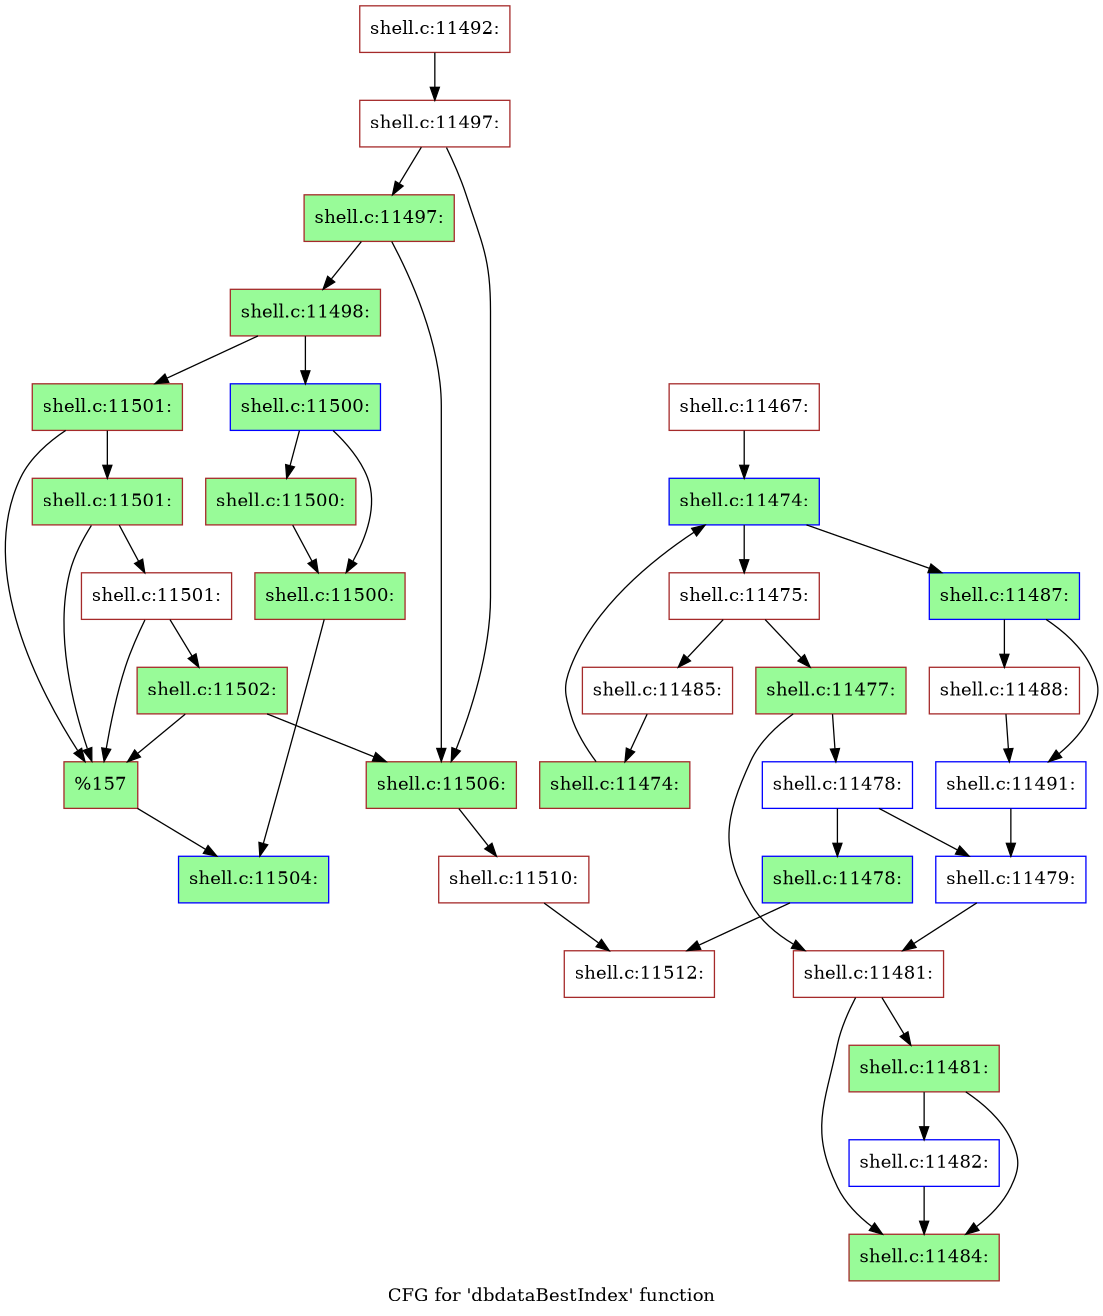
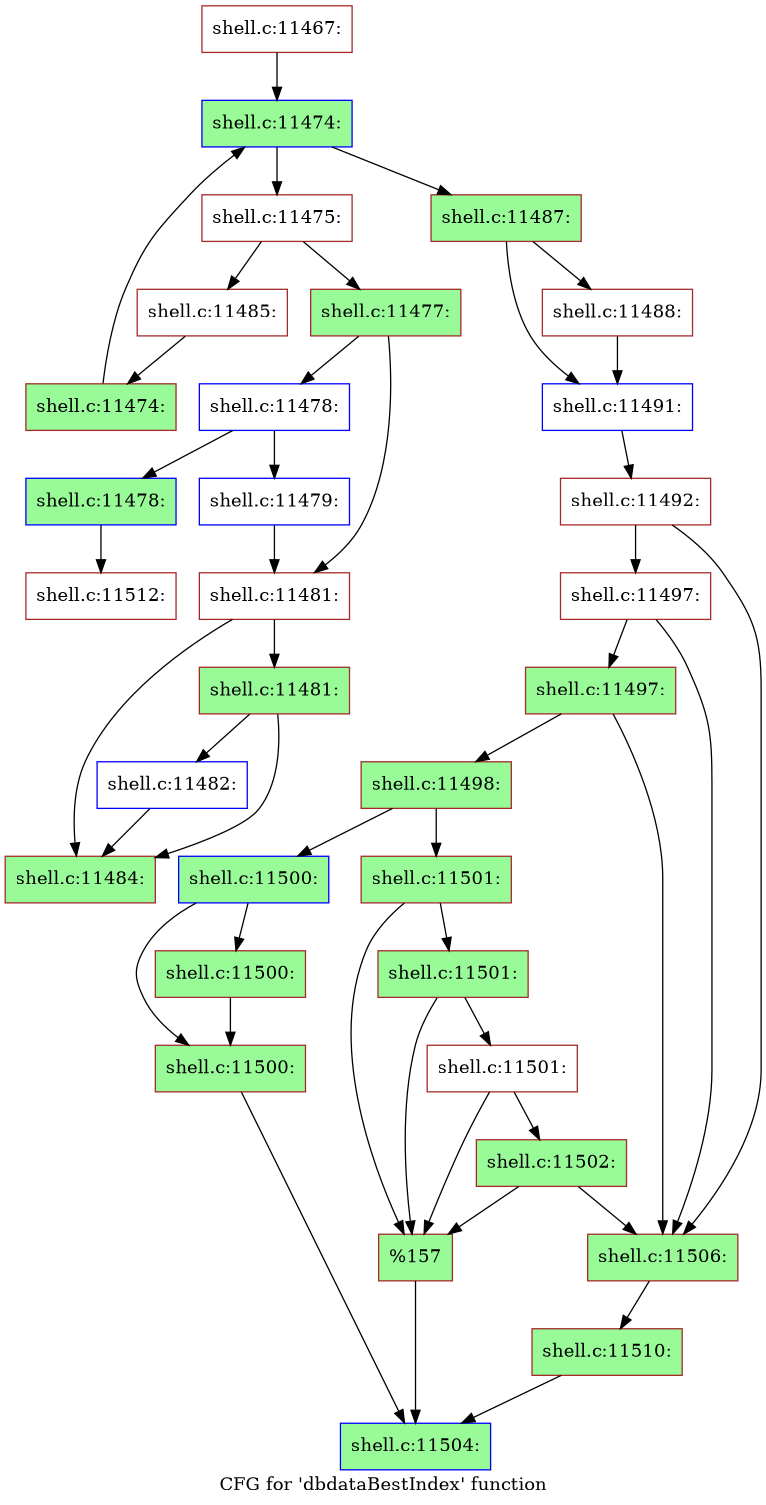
node "shell.c:11487:": color blue -> brown
edge "shell.c:11491:" -> "shell.c:11479:": now "shell.c:11491:" -> "shell.c:11492:"
edge "shell.c:11492:" -> "shell.c:11506:": added
node "shell.c:11510:": fillcolor white -> palegreen
edge "shell.c:11510:" -> "shell.c:11512:": now "shell.c:11510:" -> "shell.c:11504:"
